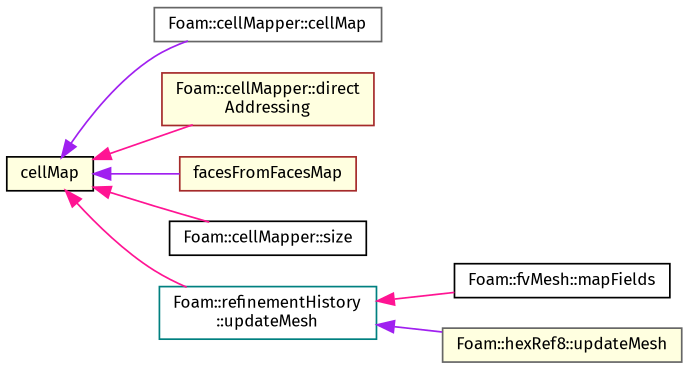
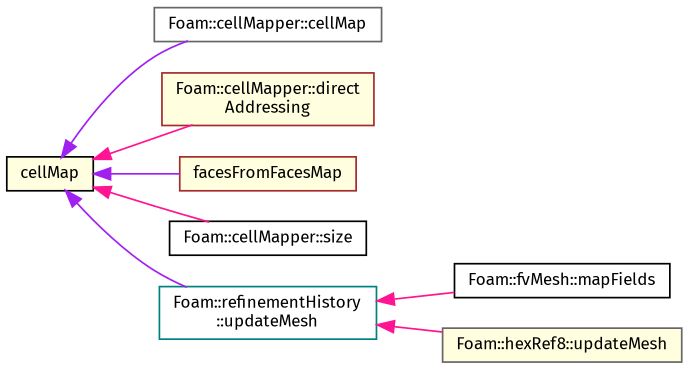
edge "Foam::refinementHistory ::updateMesh" -> "cellMap": color deeppink -> purple
edge "Foam::hexRef8::updateMesh" -> "Foam::refinementHistory ::updateMesh": color purple -> deeppink
